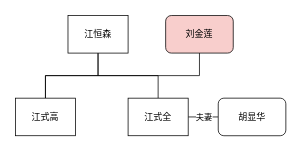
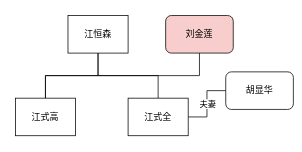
node "胡显华": moved (252, 117) -> (259, 90)
